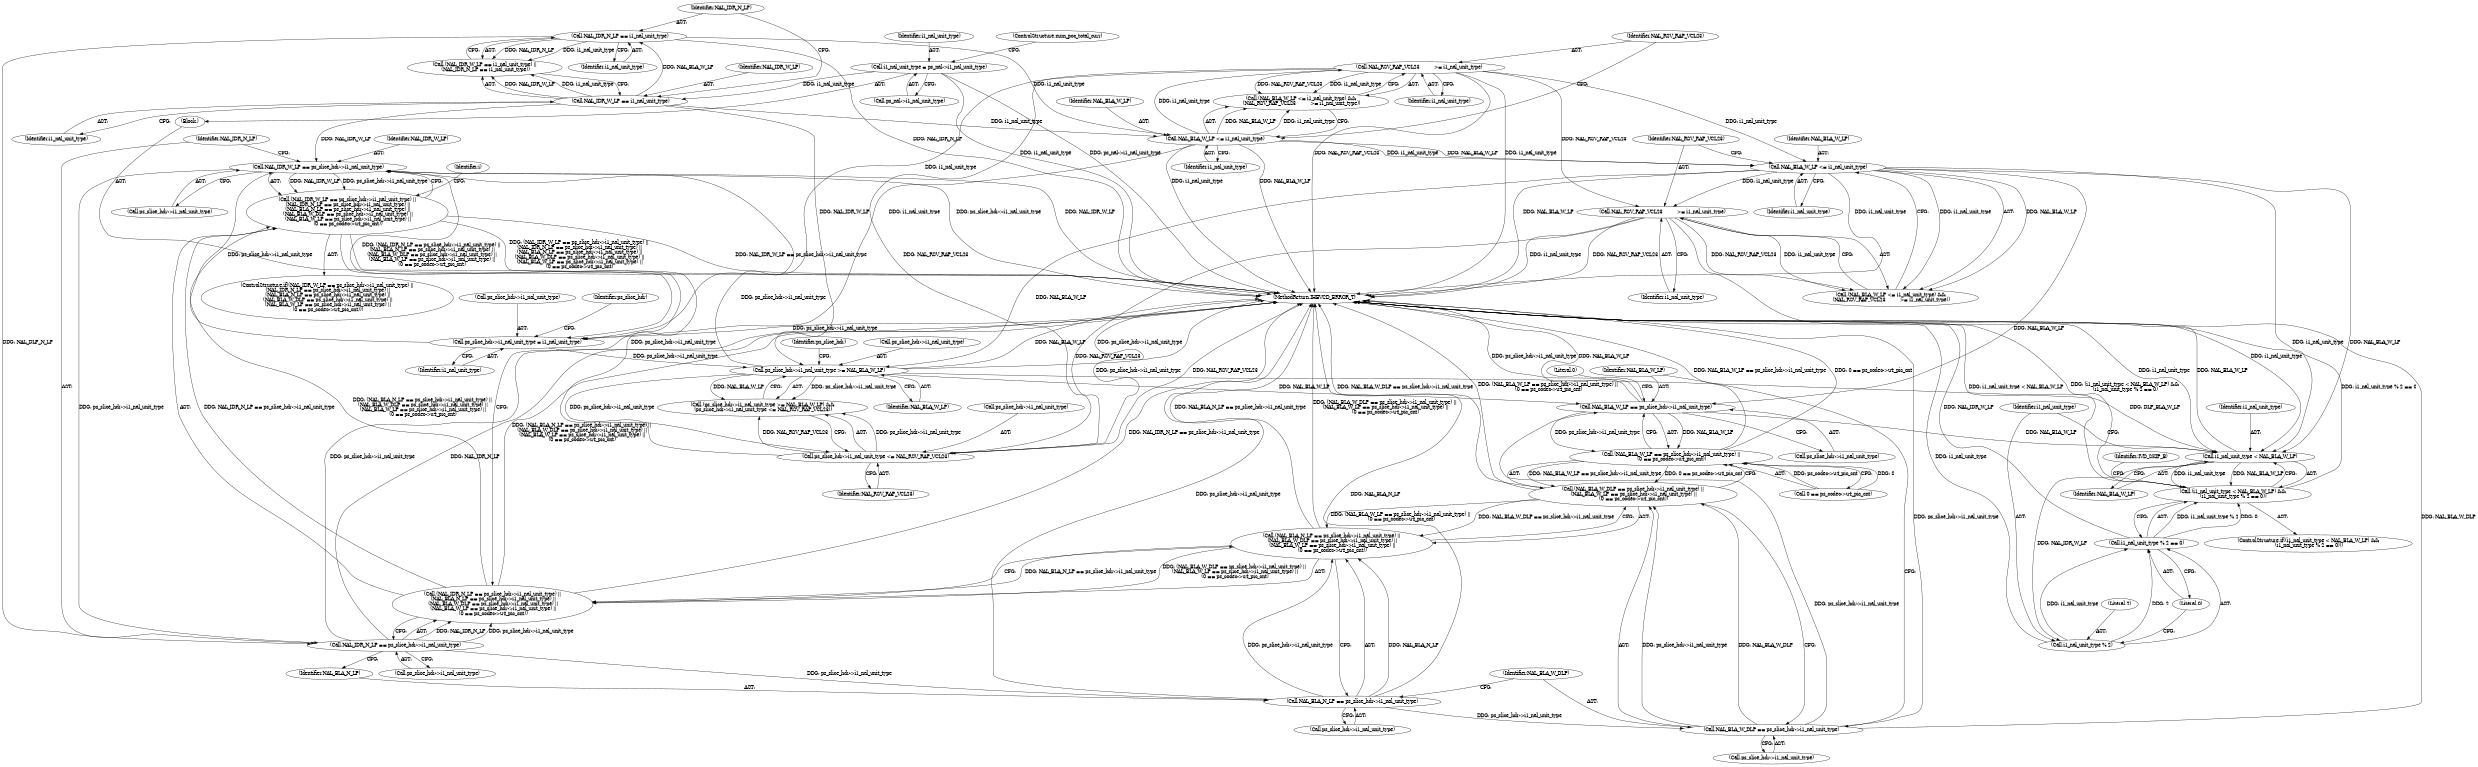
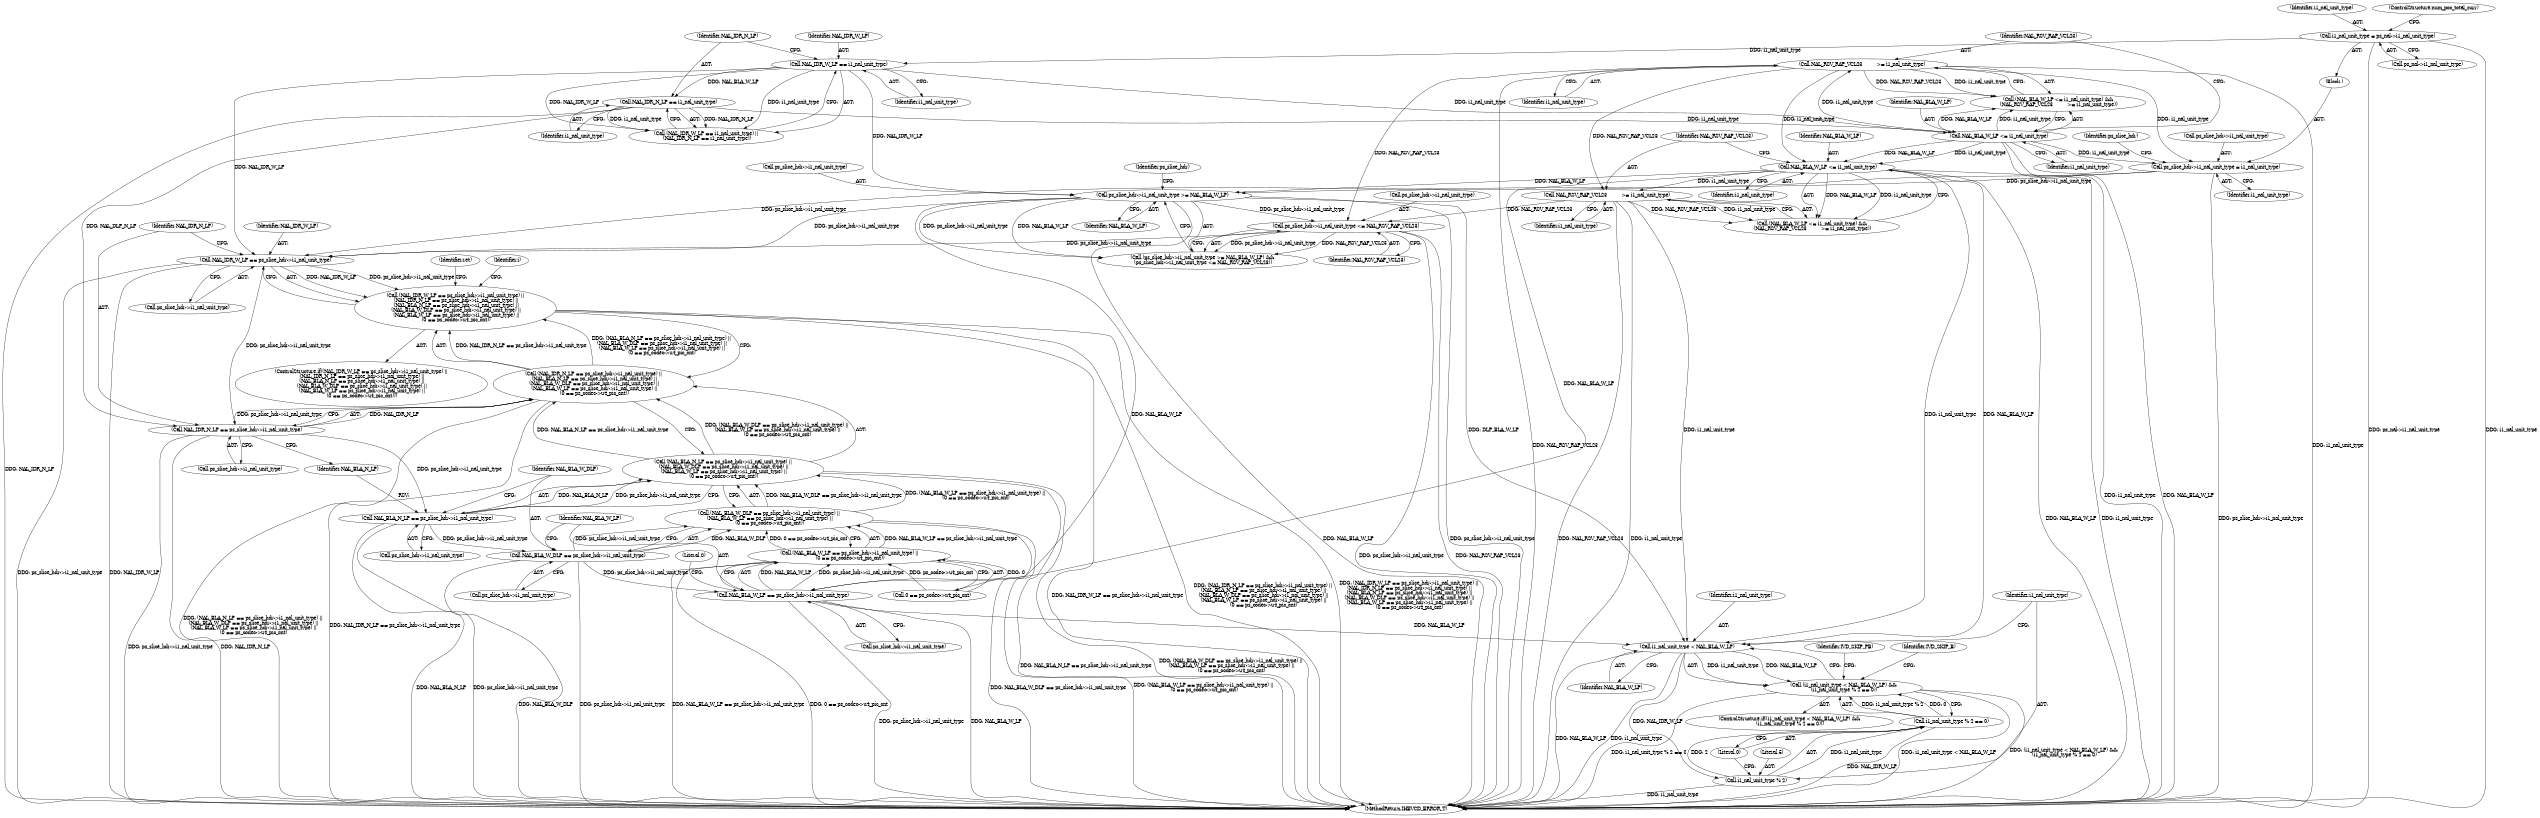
node "(Identifier,ret)": added
edge "(MethodReturn,IHEVCD_ERROR_T)" -> "(Call,ps_slice_hdr->i1_nal_unit_type = i1_nal_unit_type)": reversed
node "(Literal,2)": label "(Literal,2)" -> "(Literal,5)"
node "(Identifier,IVD_SKIP_PB)": added
edge "(Identifier,NAL_BLA_N_LP)" -> "(Call,NAL_BLA_N_LP == ps_slice_hdr->i1_nal_unit_type)": label "AST: " -> "RSV: "
